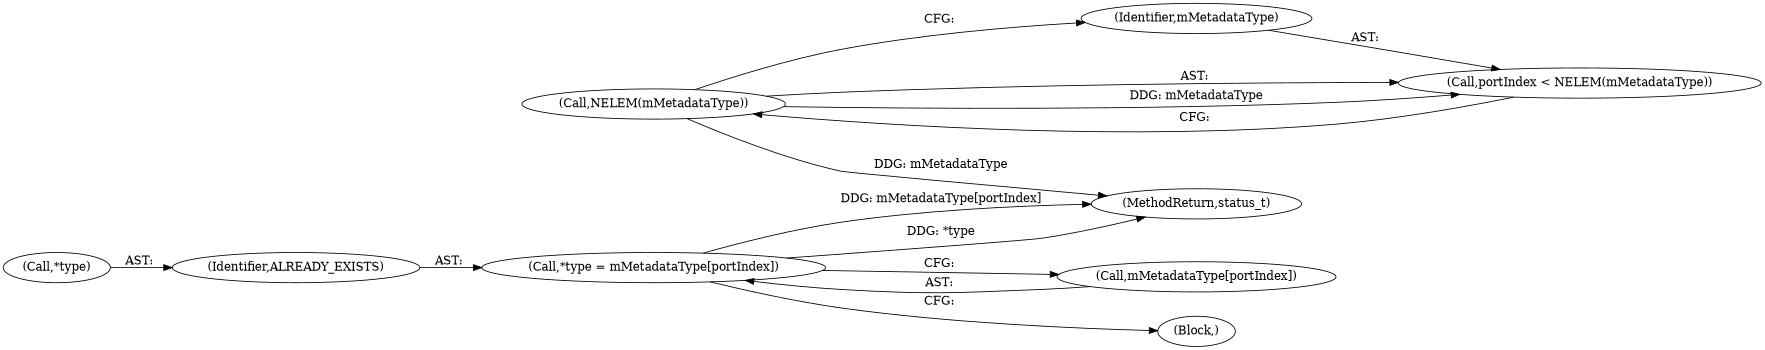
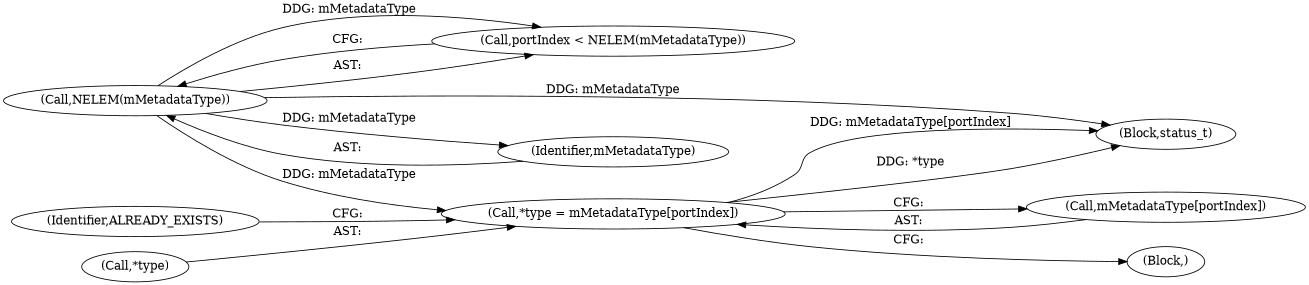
edge "(Call,NELEM(mMetadataType))" -> "(Identifier,mMetadataType)": label "CFG: " -> "DDG: mMetadataType"
edge "(Identifier,mMetadataType)" -> "(Call,portIndex < NELEM(mMetadataType))": now "(Identifier,mMetadataType)" -> "(Call,NELEM(mMetadataType))"
edge "(Call,NELEM(mMetadataType))" -> "(Call,*type = mMetadataType[portIndex])": added, label "DDG: mMetadataType"
node "(MethodReturn,status_t)": label "(MethodReturn,status_t)" -> "(Block,status_t)"
edge "(Identifier,ALREADY_EXISTS)" -> "(Call,*type = mMetadataType[portIndex])": label "AST: " -> "CFG: "
edge "(Call,*type)" -> "(Identifier,ALREADY_EXISTS)": now "(Call,*type)" -> "(Call,*type = mMetadataType[portIndex])"
